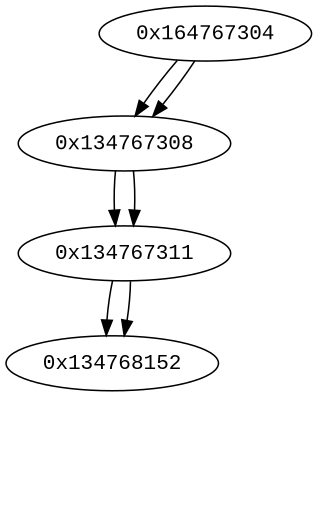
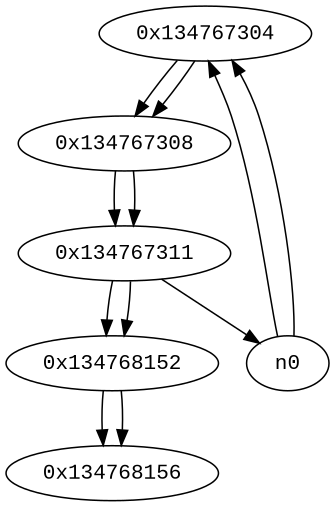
node "0x164767304": label "0x164767304" -> "0x134767304"
node "n0": added
node "0x134768156": added
